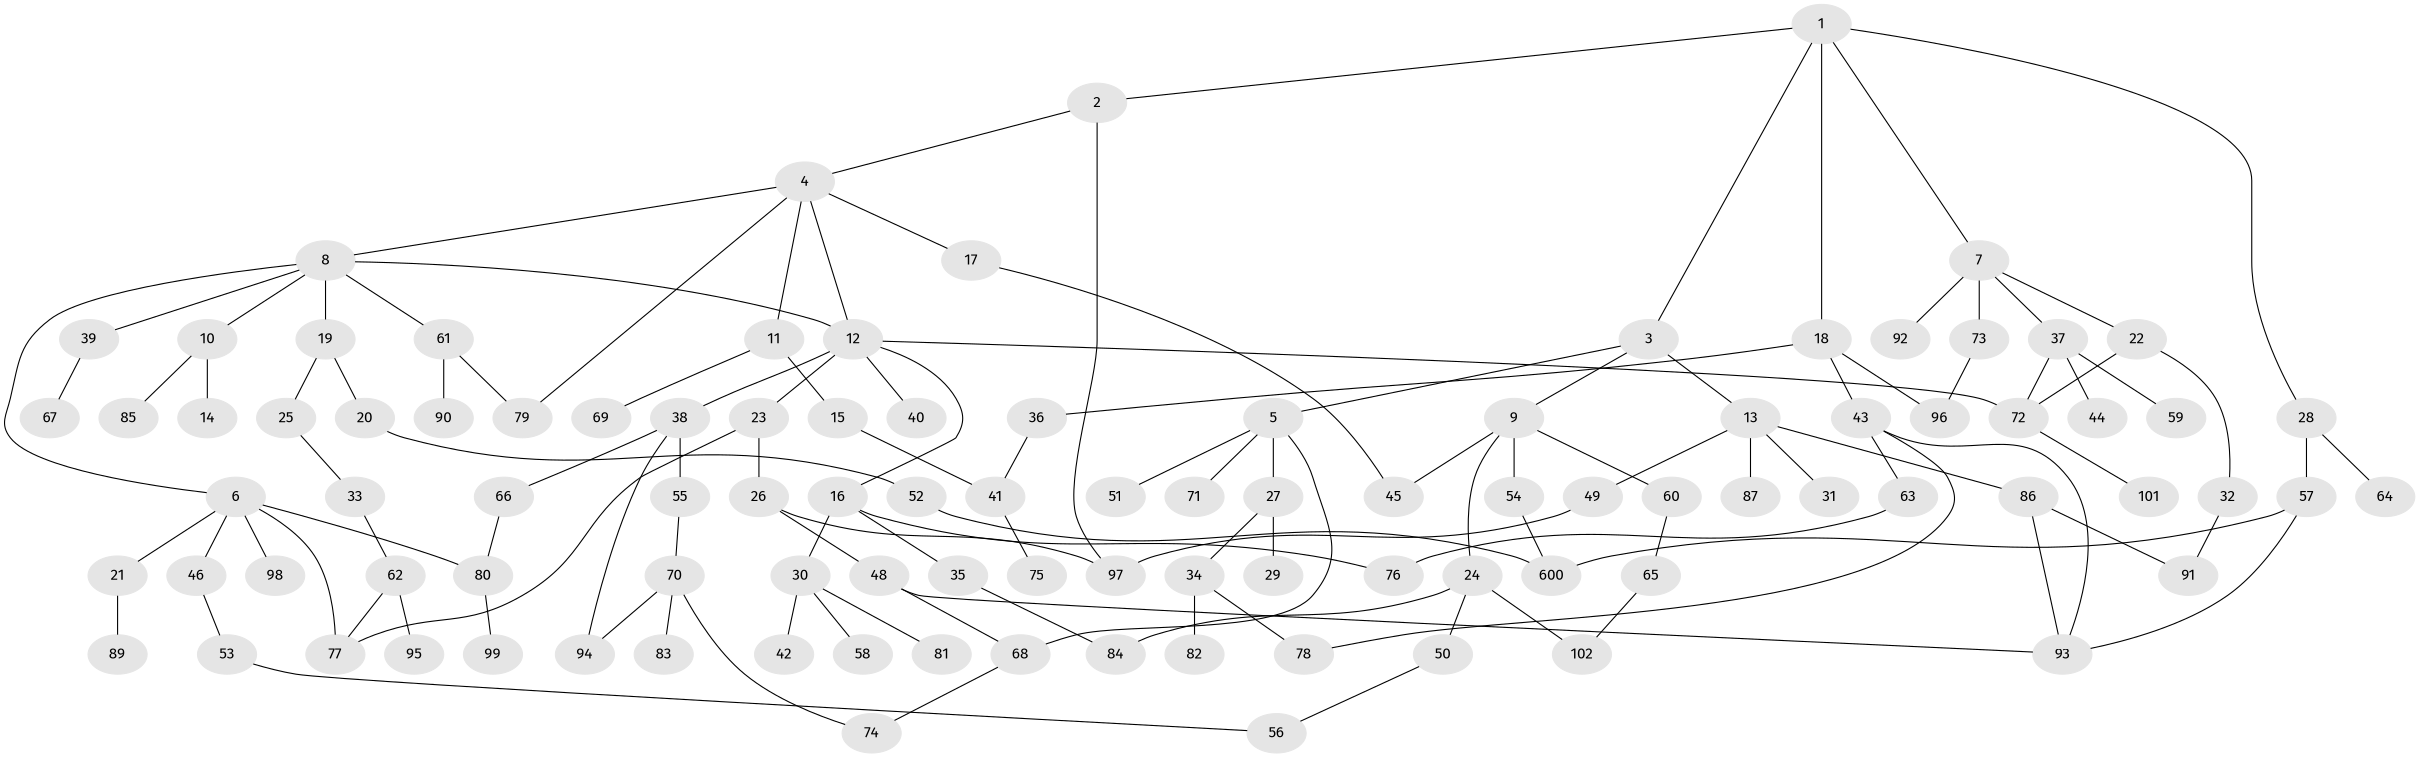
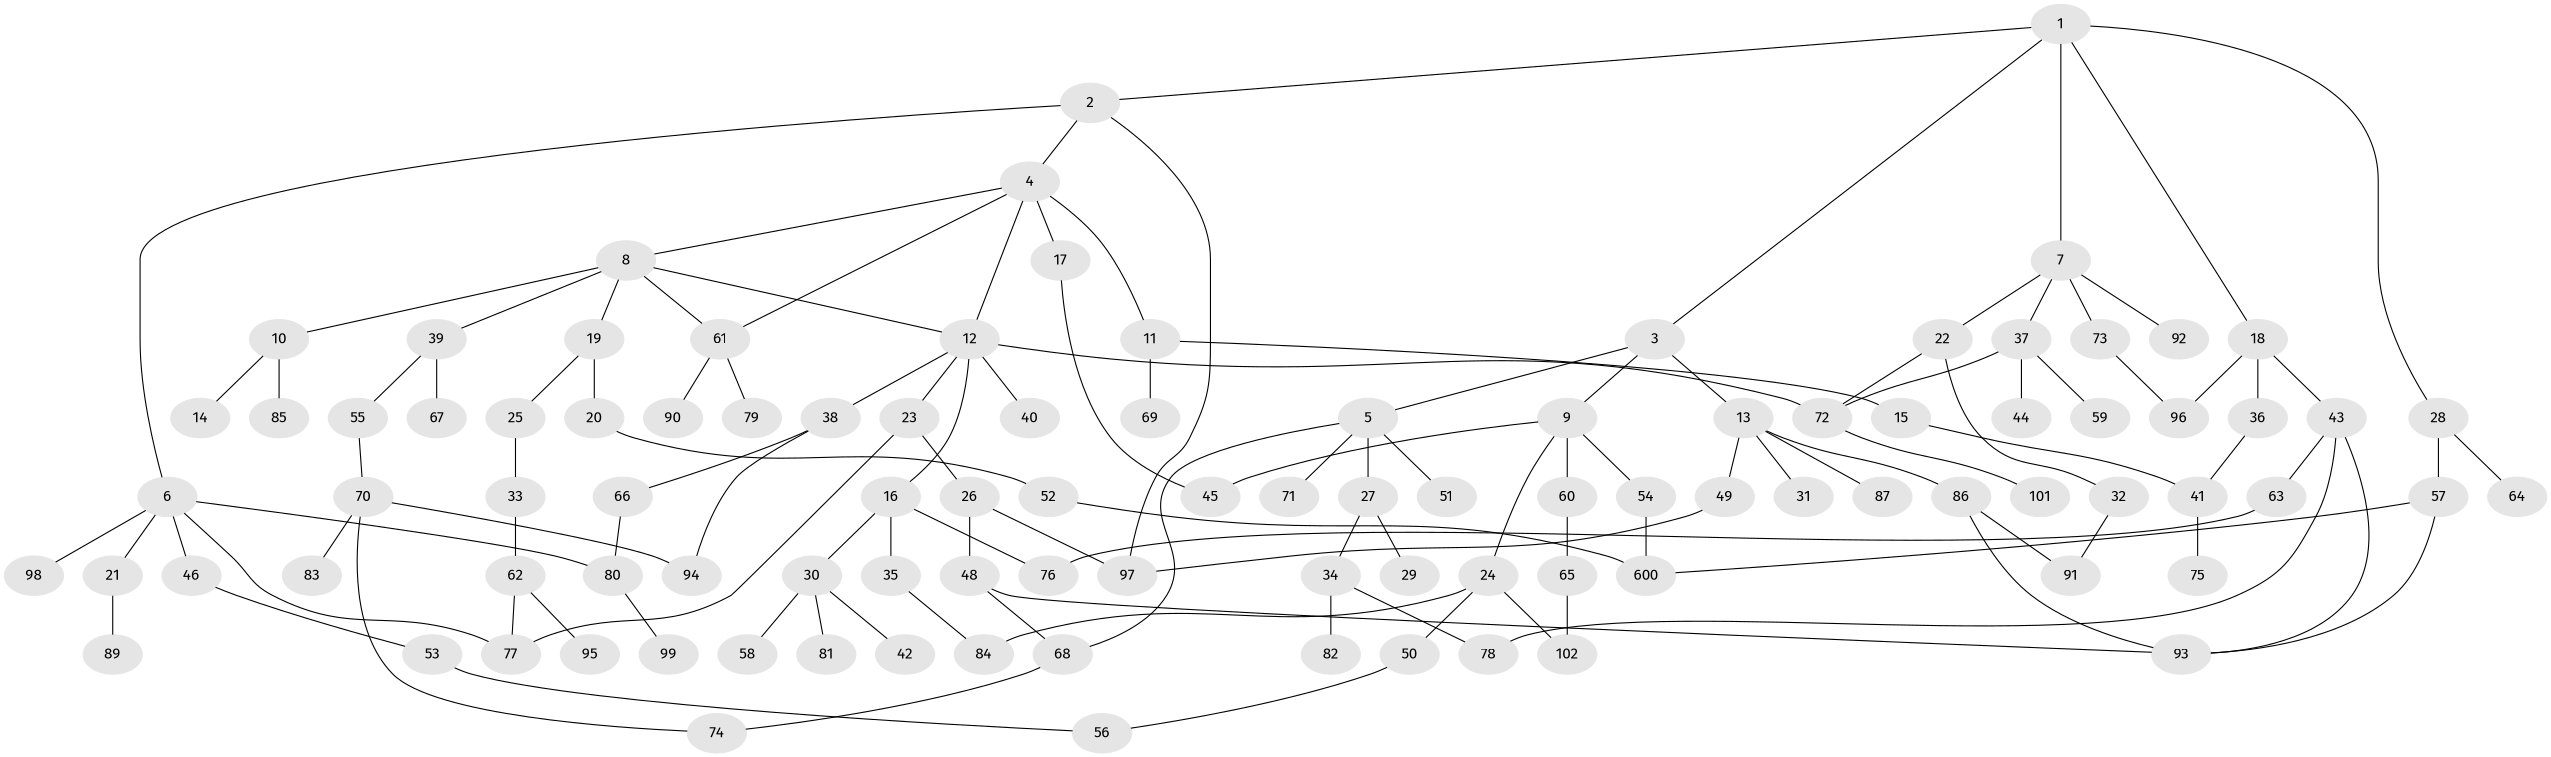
edge "4" -- "79": now "4" -- "61"
edge "8" -- "6": now "2" -- "6"
edge "38" -- "55": now "39" -- "55"
